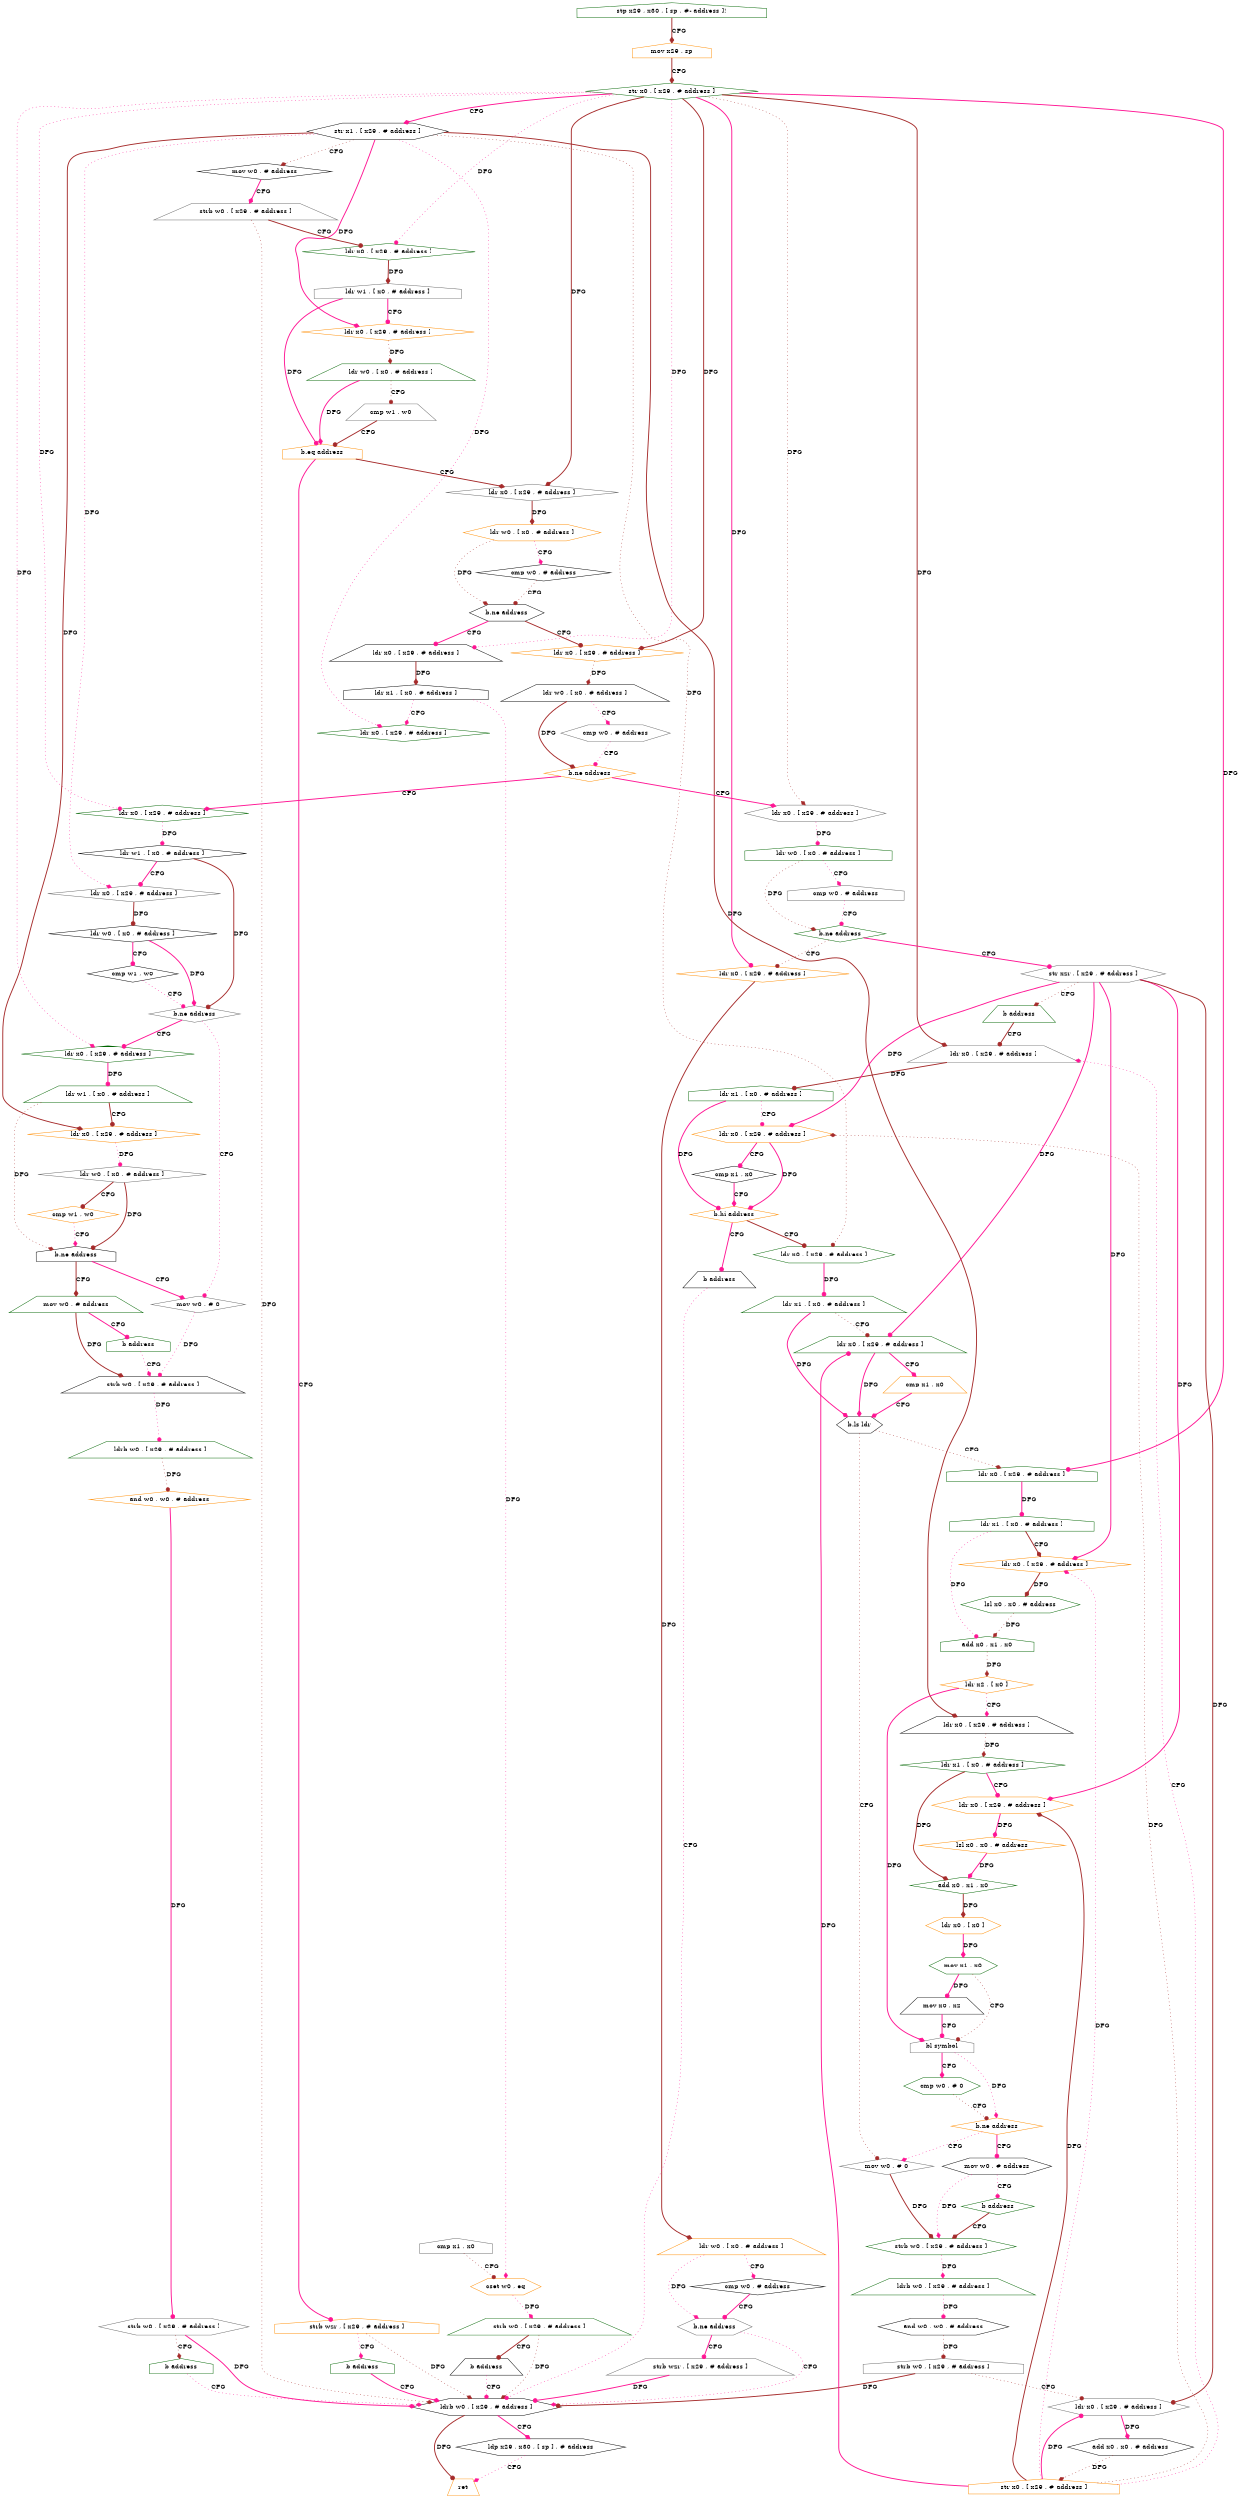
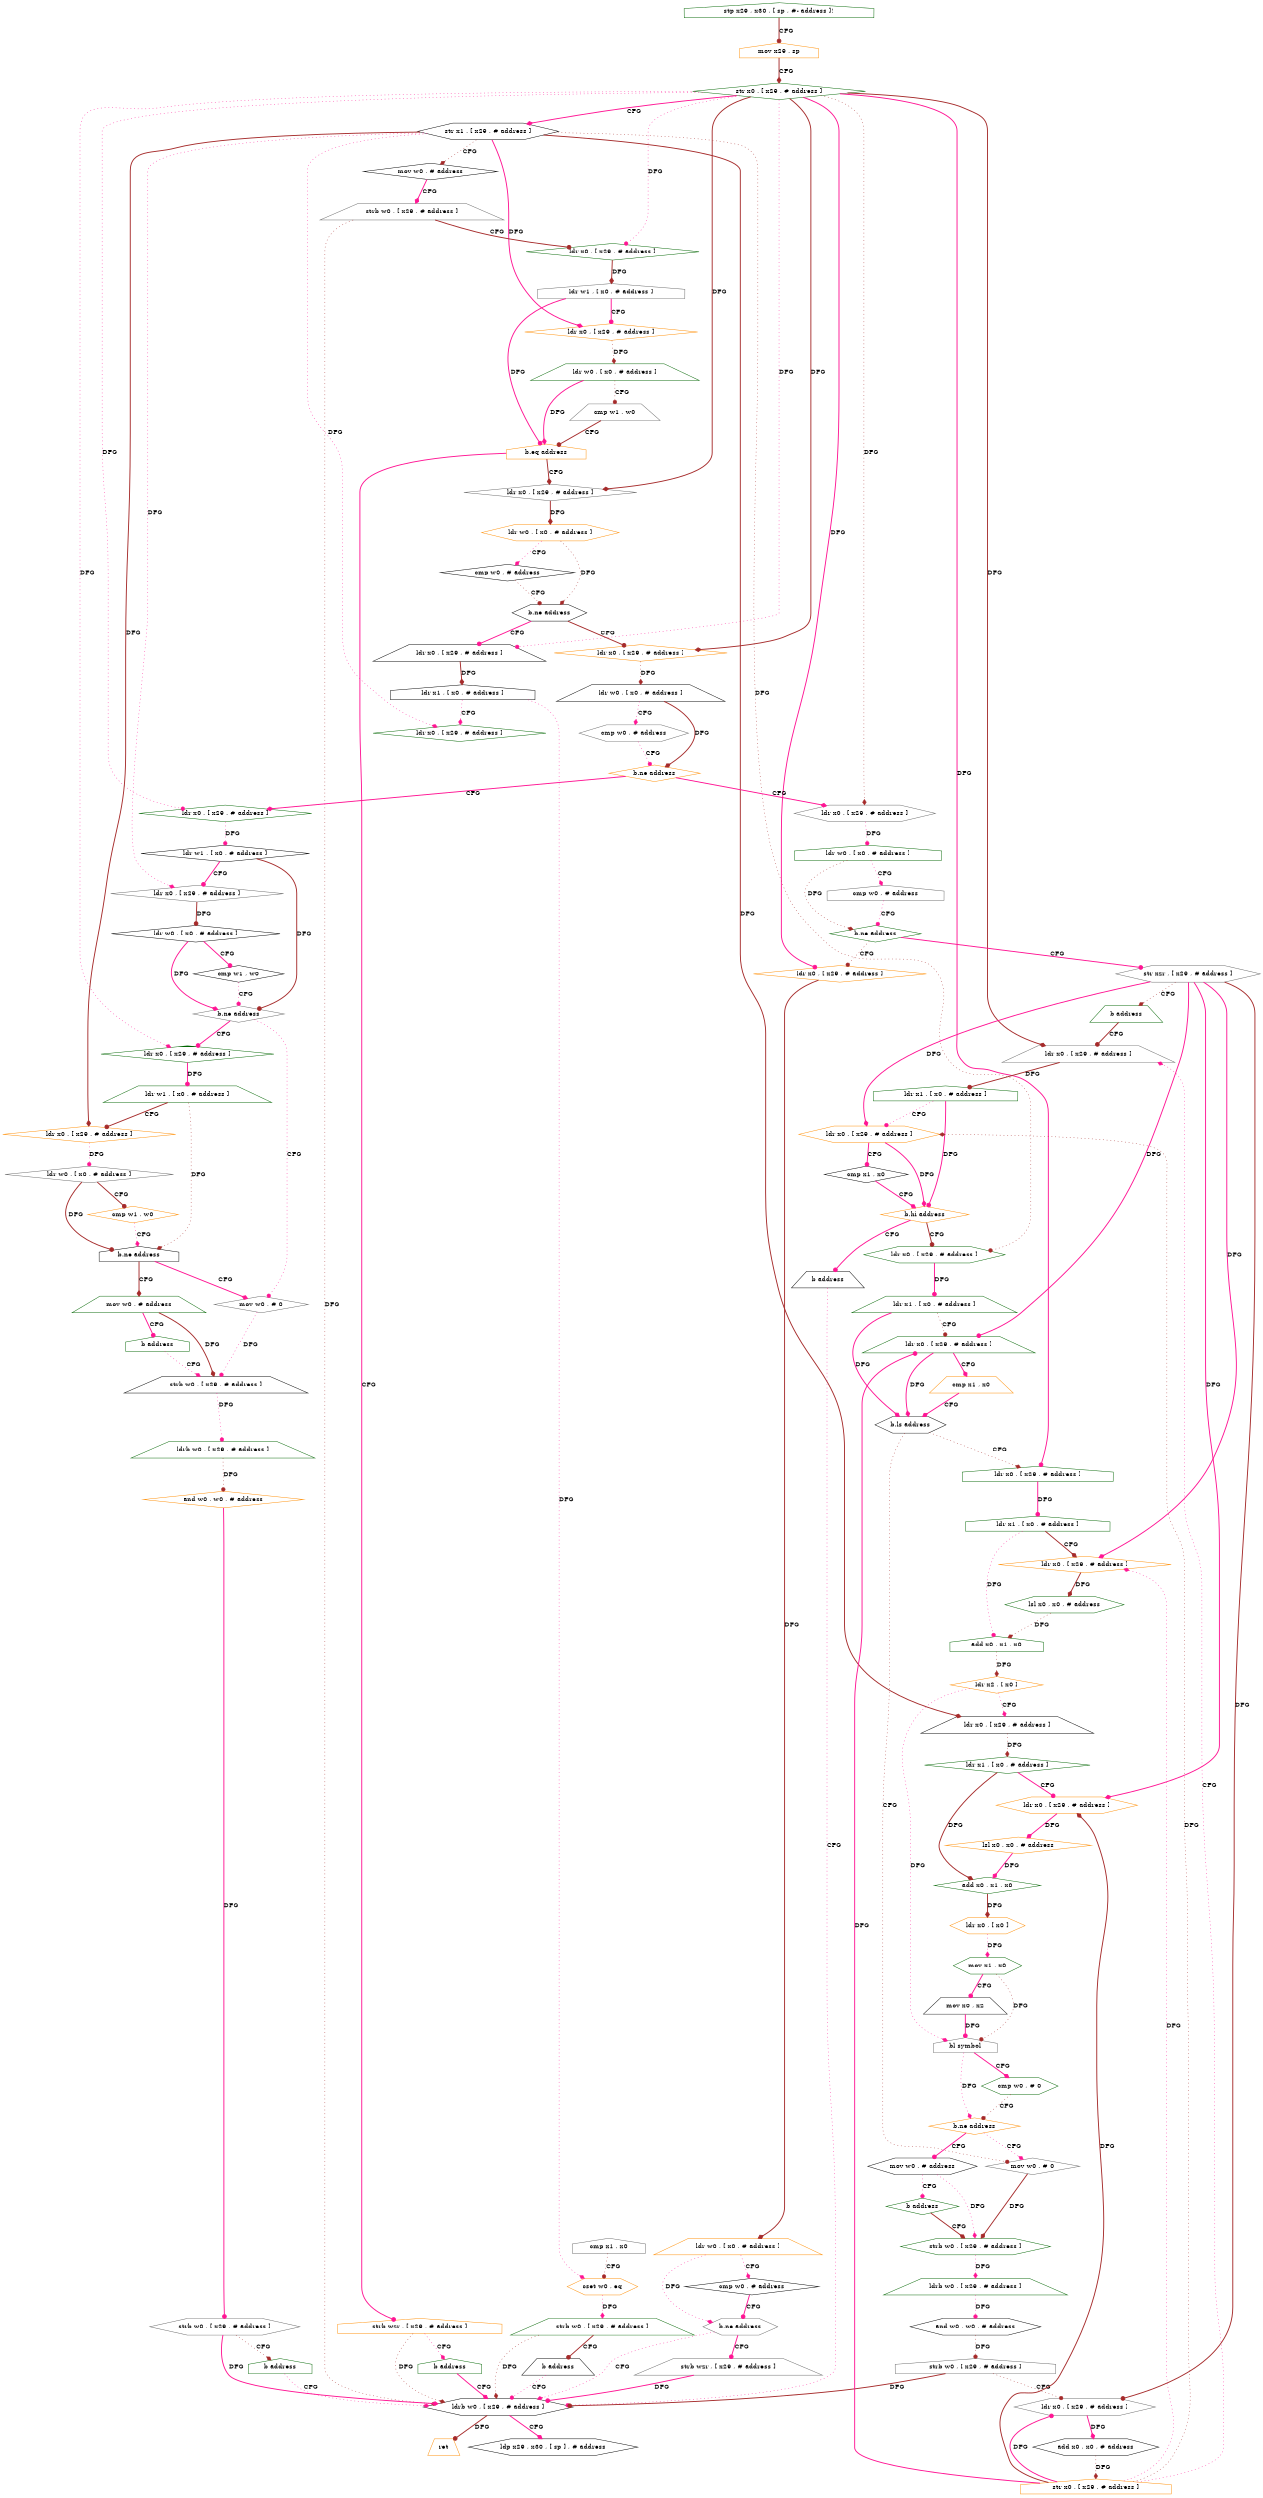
edge "stp x29 , x30 , [ sp , #- address ]!" -> "mov x29 , sp": arrowhead diamond -> dot
node "b.ls ldr": label "b.ls ldr" -> "b.ls address"
edge "ldr x2 , [ x0 ]" -> "bl symbol": style bold -> dotted
edge "ldr x0 , [ x0 ]" -> "mov x1 , x0": style bold -> dotted
edge "mov x1 , x0" -> "mov x0 , x2": label "DFG" -> "CFG"
edge "mov x1 , x0" -> "bl symbol": label "CFG" -> "DFG"
edge "mov x0 , x2" -> "bl symbol": label "CFG" -> "DFG"
edge "ldp x29 , x30 , [ sp ] , # address" -> "ret": removed, label "CFG"
